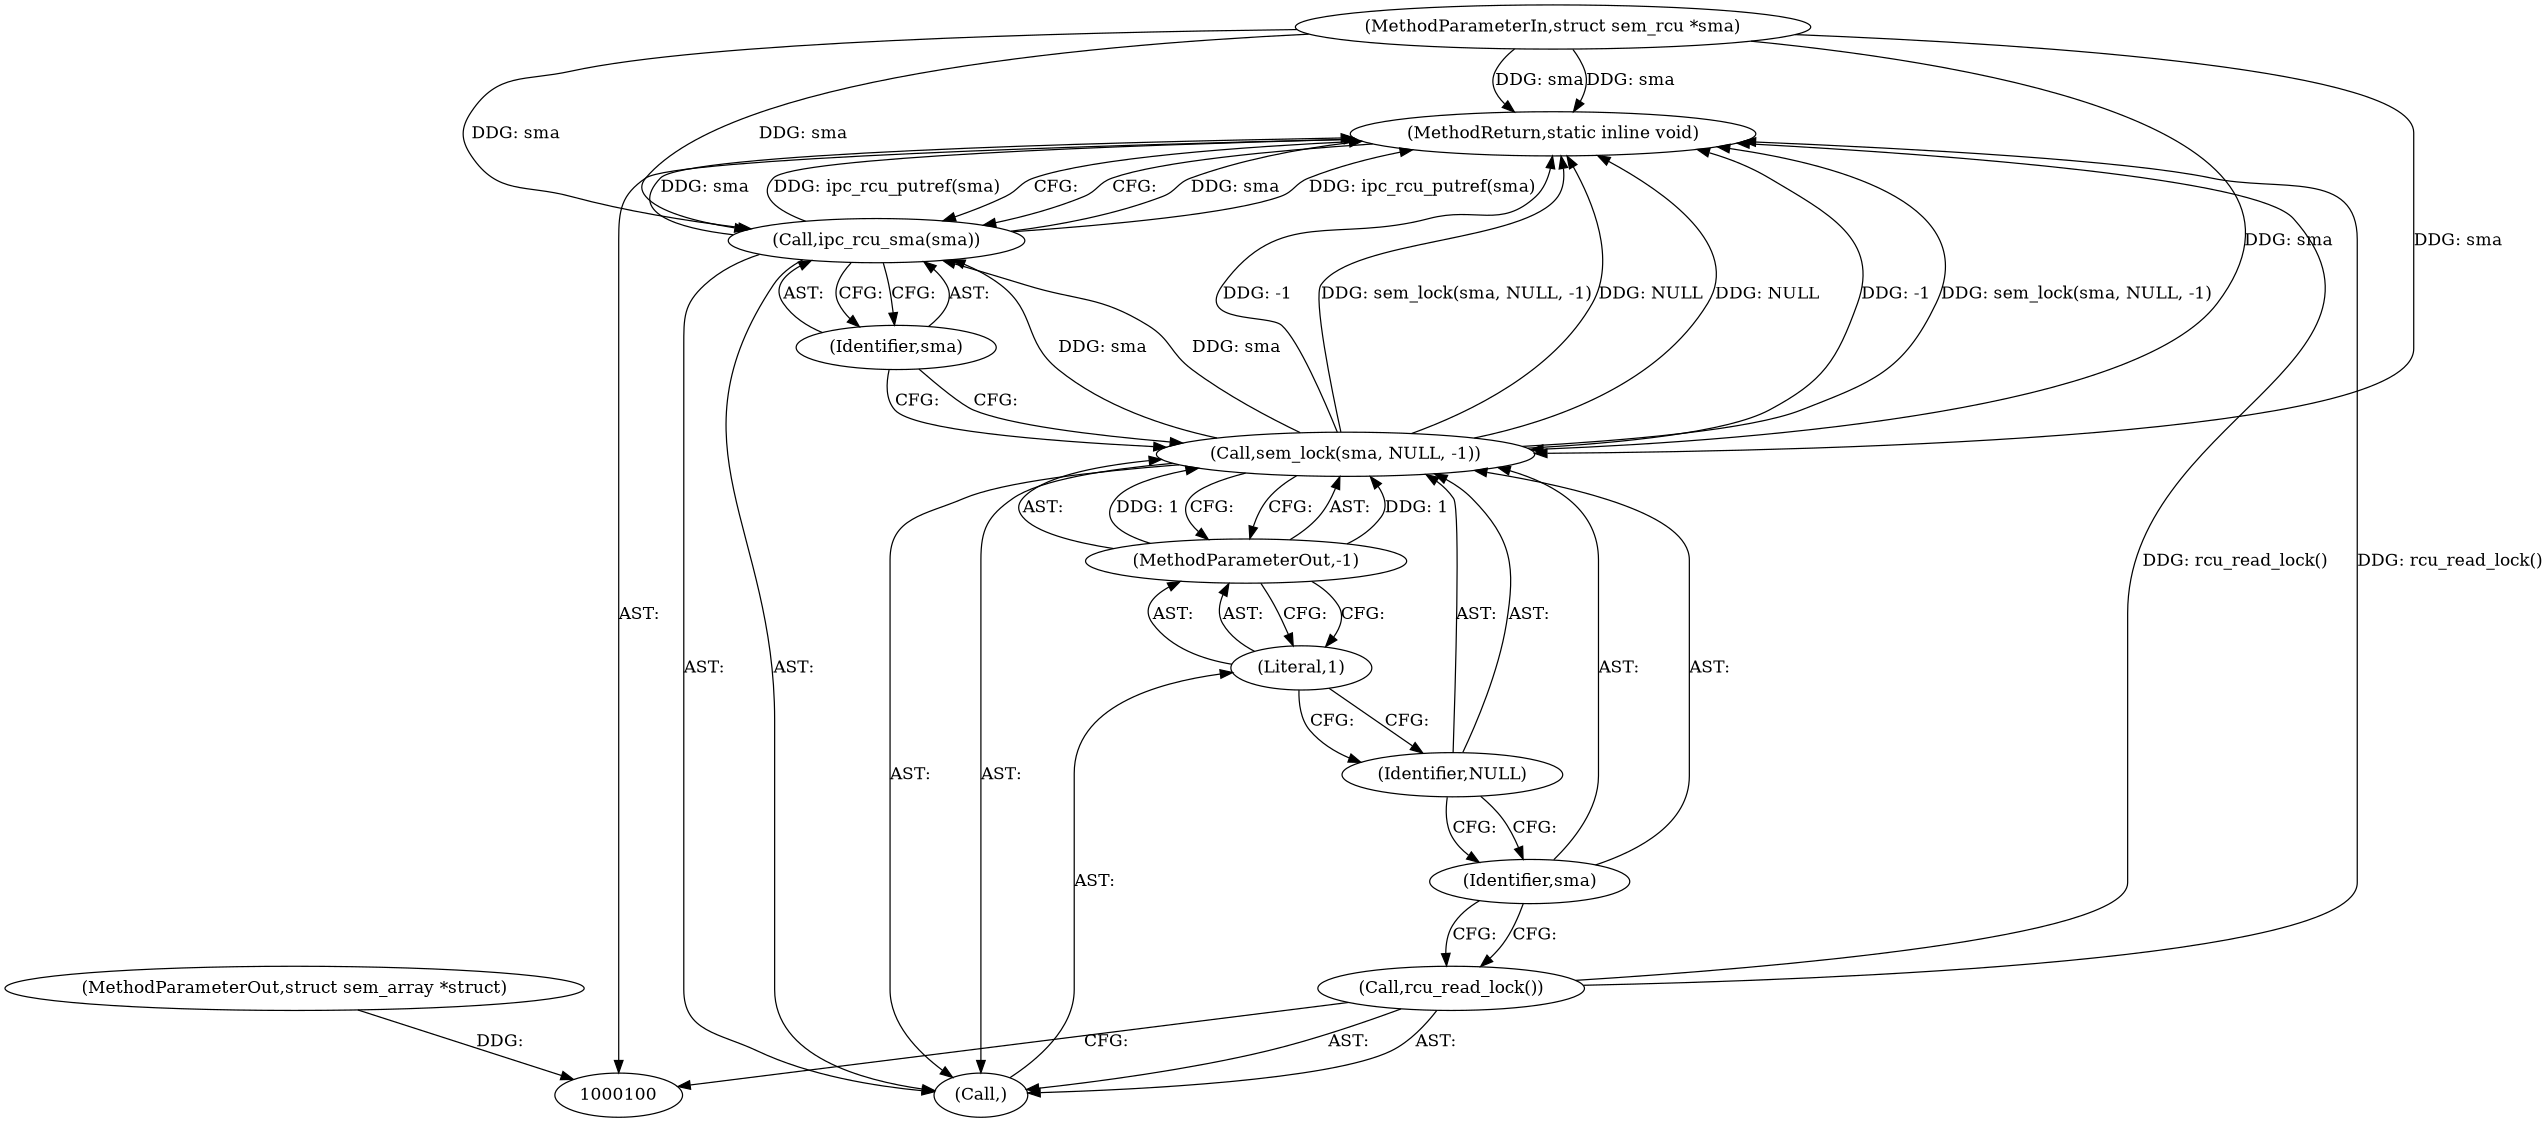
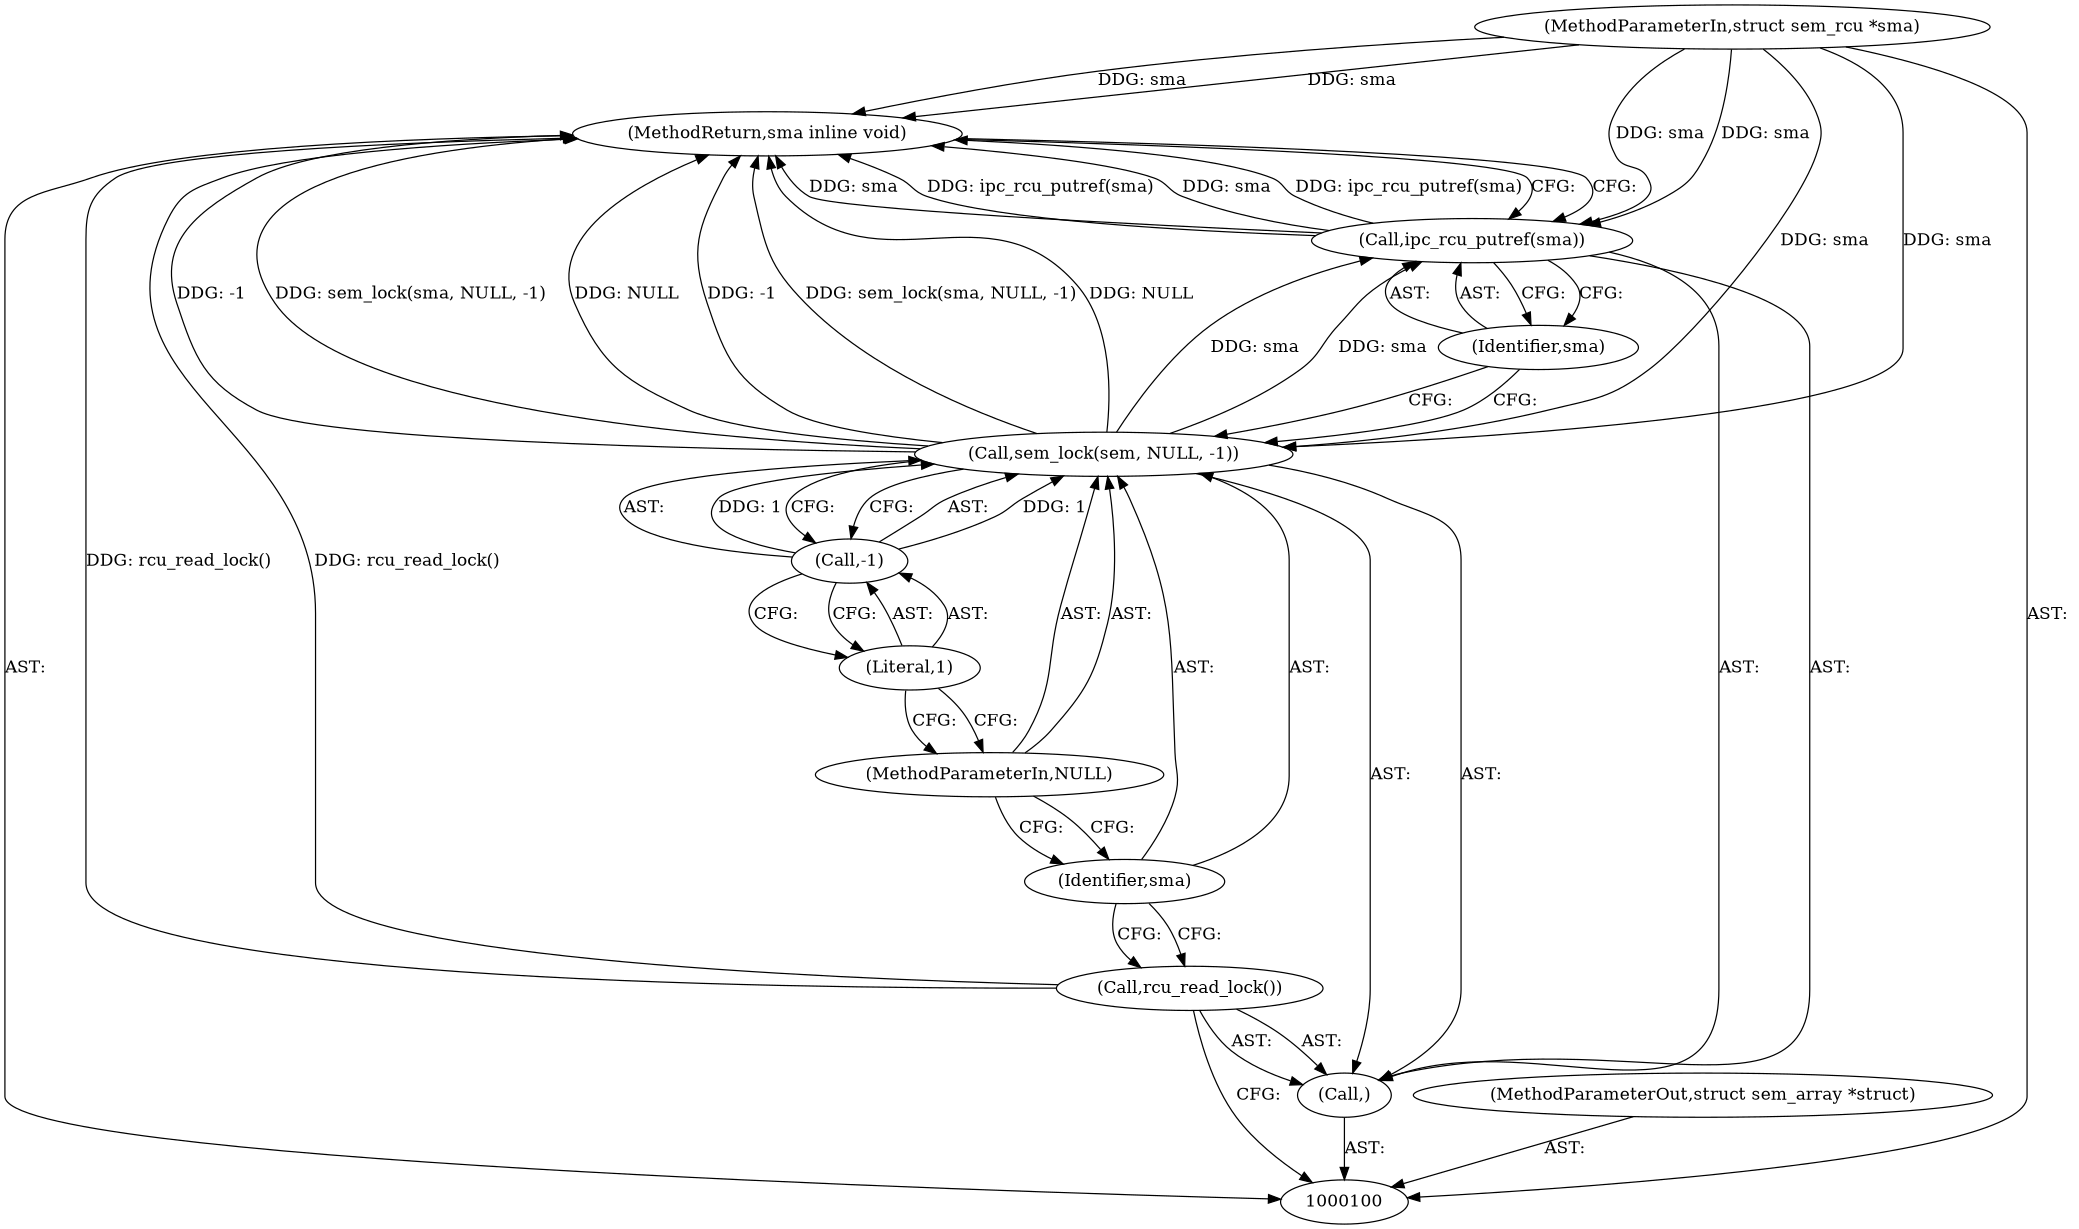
node "(MethodReturn,static inline void)": label "(MethodReturn,static inline void)" -> "(MethodReturn,sma inline void)"
node "(Call,ipc_rcu_sma(sma))": label "(Call,ipc_rcu_sma(sma))" -> "(Call,ipc_rcu_putref(sma))"
node "(Call,sem_lock(sma, NULL, -1))": label "(Call,sem_lock(sma, NULL, -1))" -> "(Call,sem_lock(sem, NULL, -1))"
node "(MethodParameterOut,-1)": label "(MethodParameterOut,-1)" -> "(Call,-1)"
node "(Identifier,NULL)": label "(Identifier,NULL)" -> "(MethodParameterIn,NULL)"
edge "(MethodParameterIn,struct sem_rcu *sma)" -> "1000100": added, label "AST:"
edge "(Call,)" -> "(Literal,1)": now "(Call,)" -> "1000100"
edge "(MethodParameterOut,struct sem_array *struct)" -> "1000100": label "DDG: " -> "AST: "
